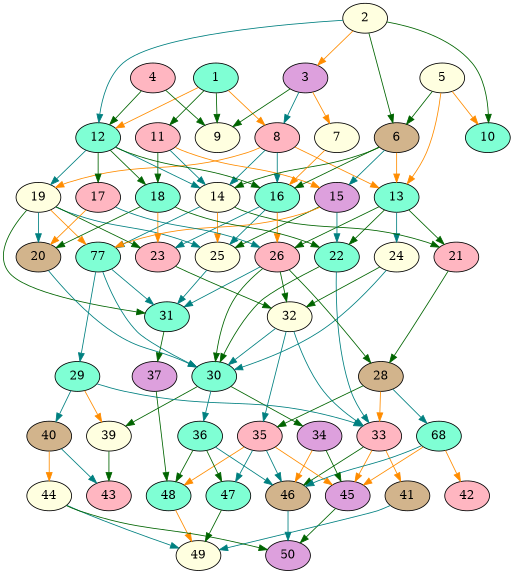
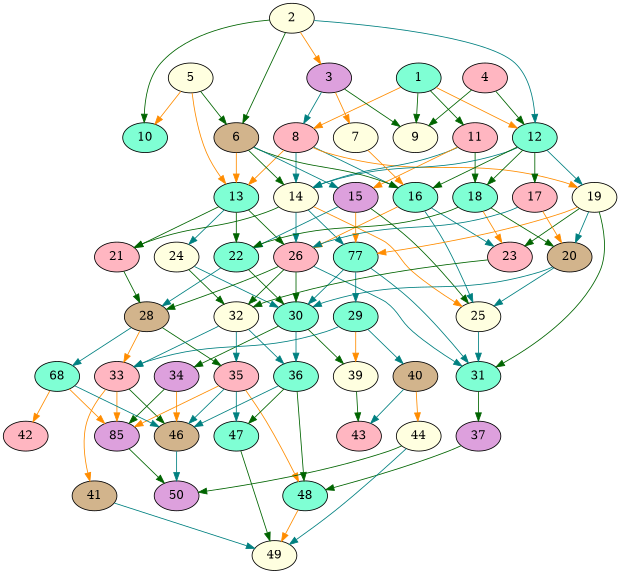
edge "14" -> "26": added
edge "19" -> "25": now "20" -> "25"
edge "32" -> "30": now "32" -> "36"
edge "22" -> "33": now "22" -> "28"
node "45": label "45" -> "85"
